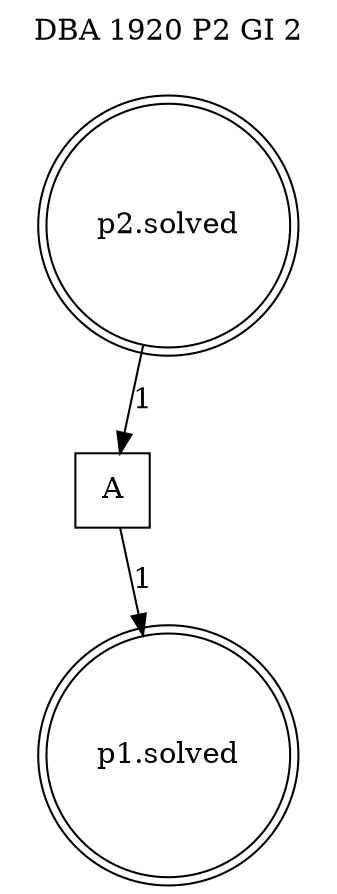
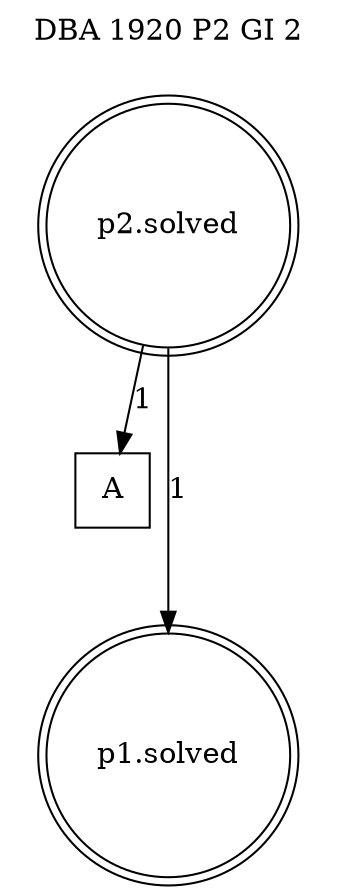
edge "A" -> "p1.solved": now "p2.solved" -> "p1.solved"
